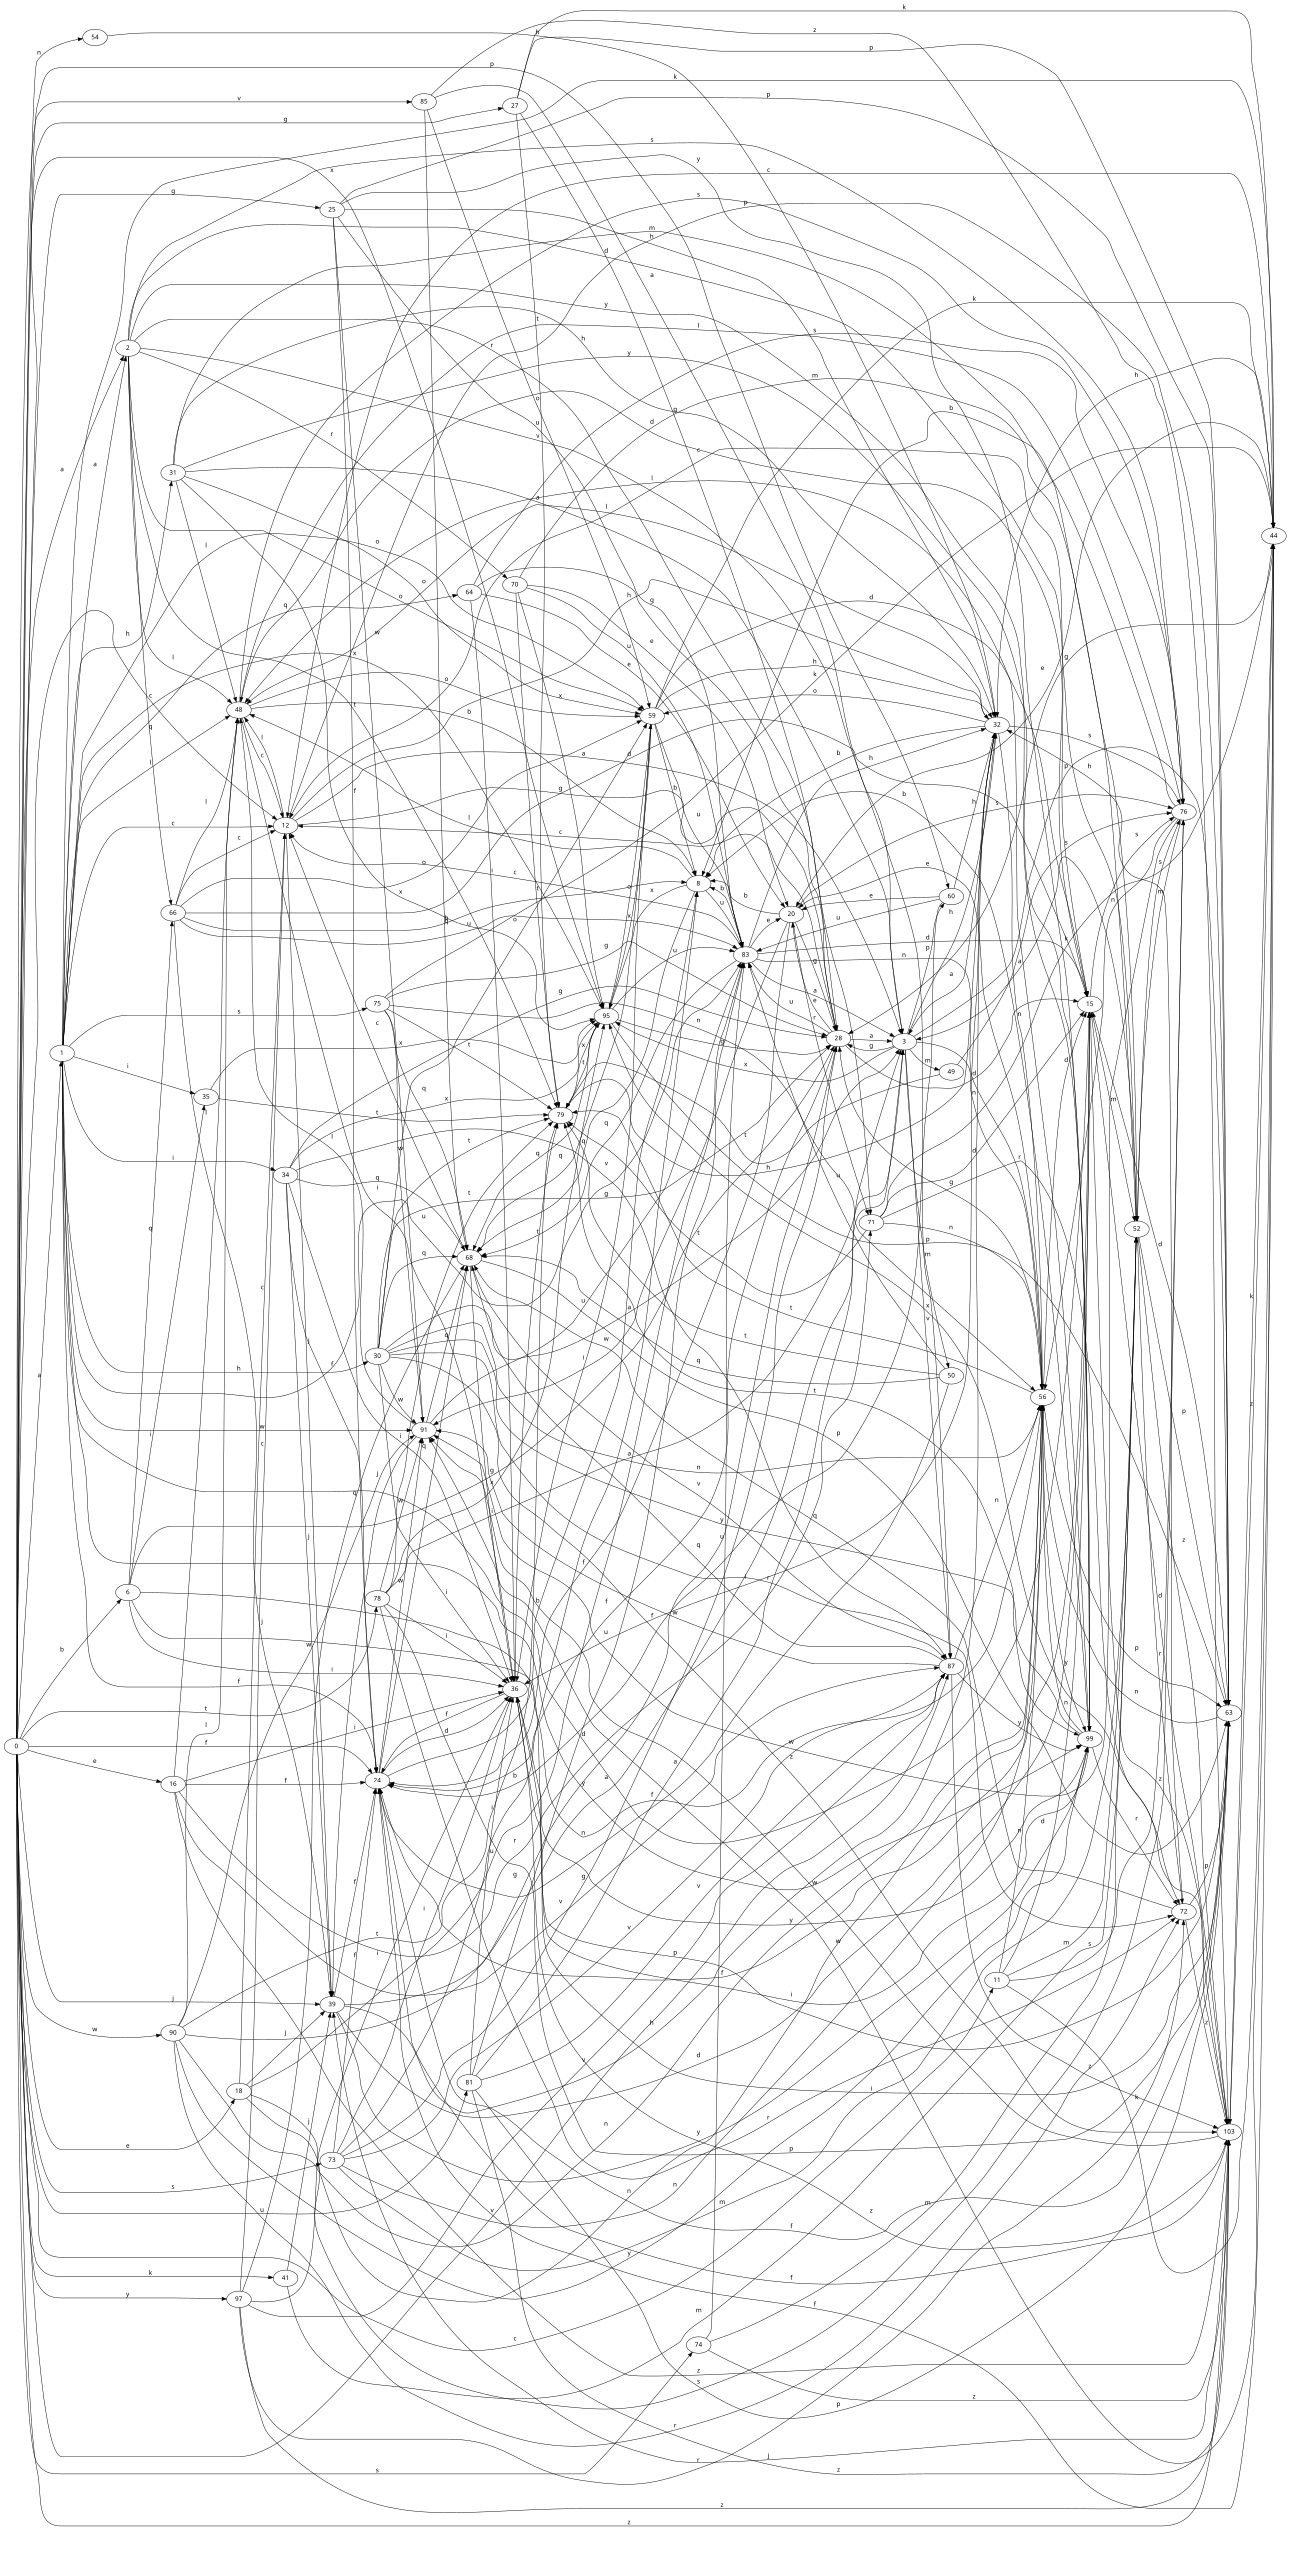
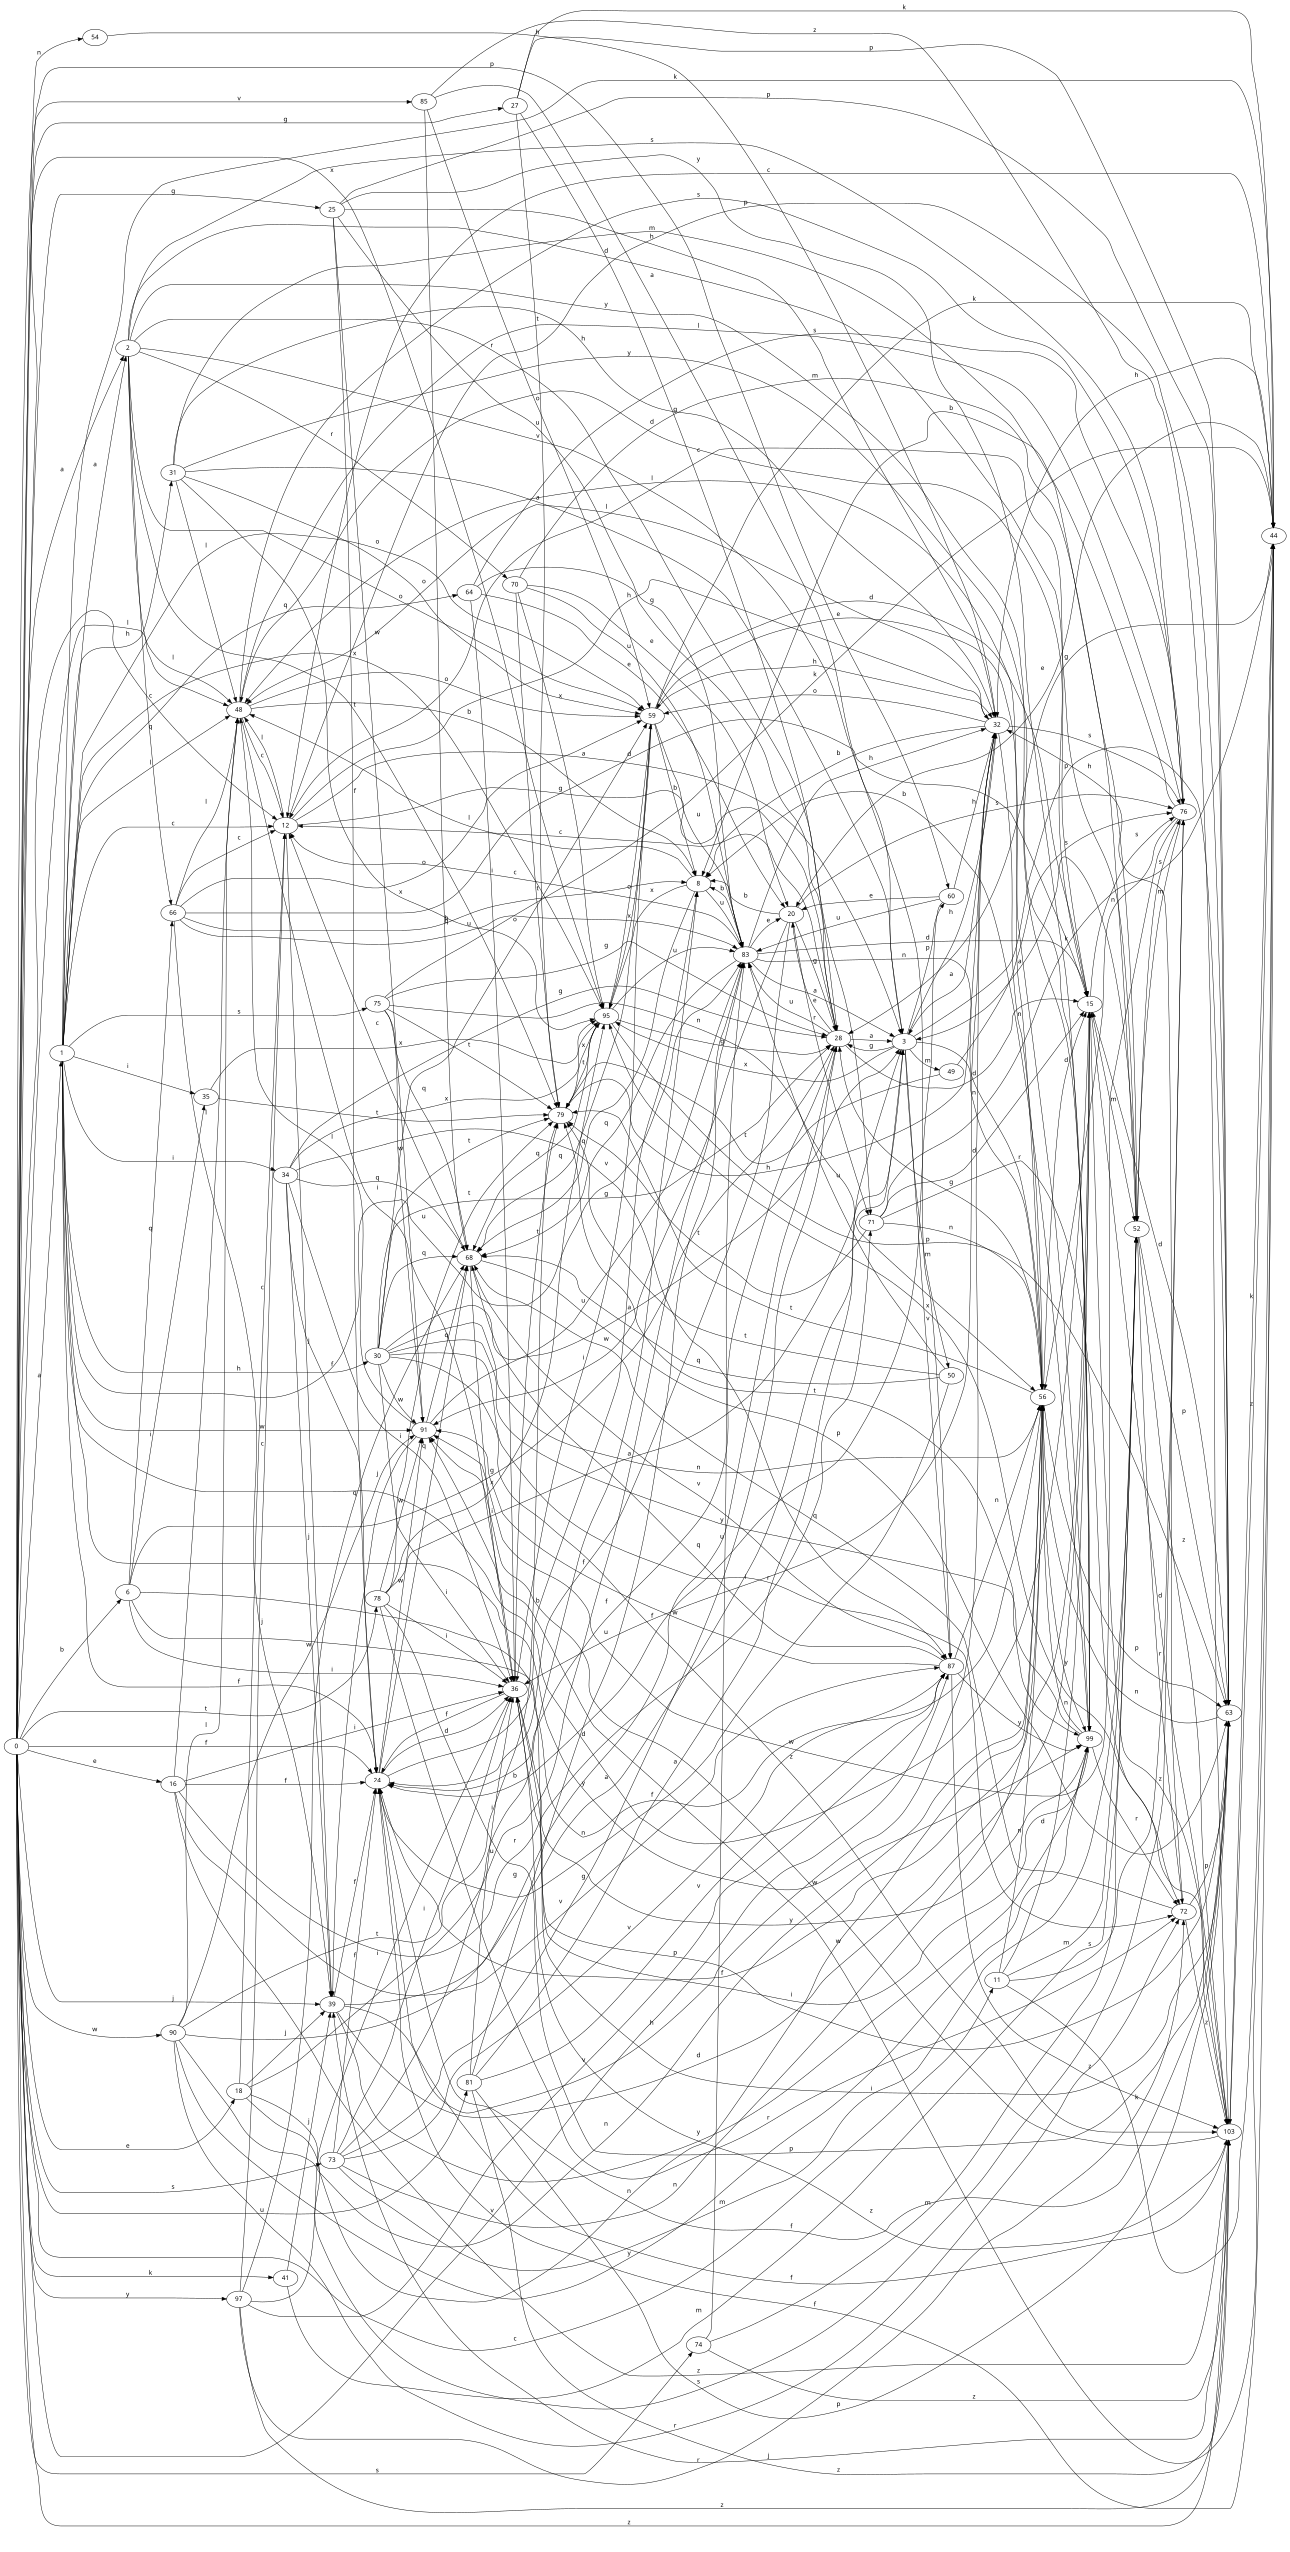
edge "56" -> "20": now "56" -> "59"
edge "0" -> "48": added, label "l"
